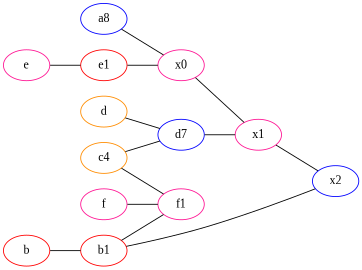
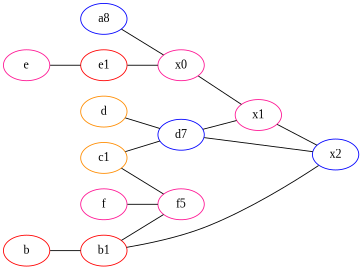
edge "d7" -- "x2": added
node "c4": label "c4" -> "c1"
node "f1": label "f1" -> "f5"
